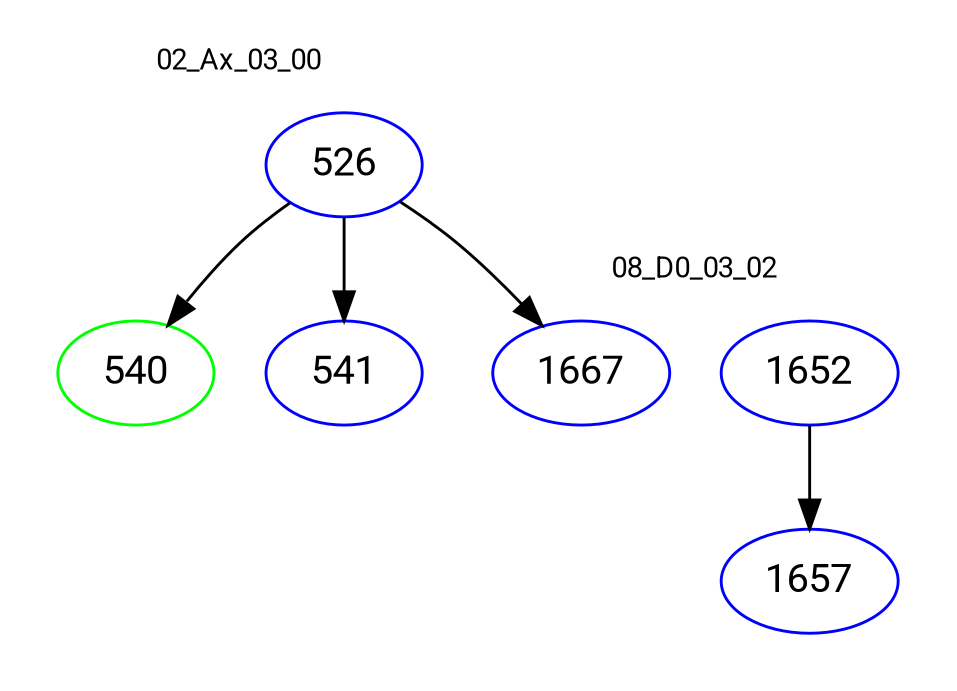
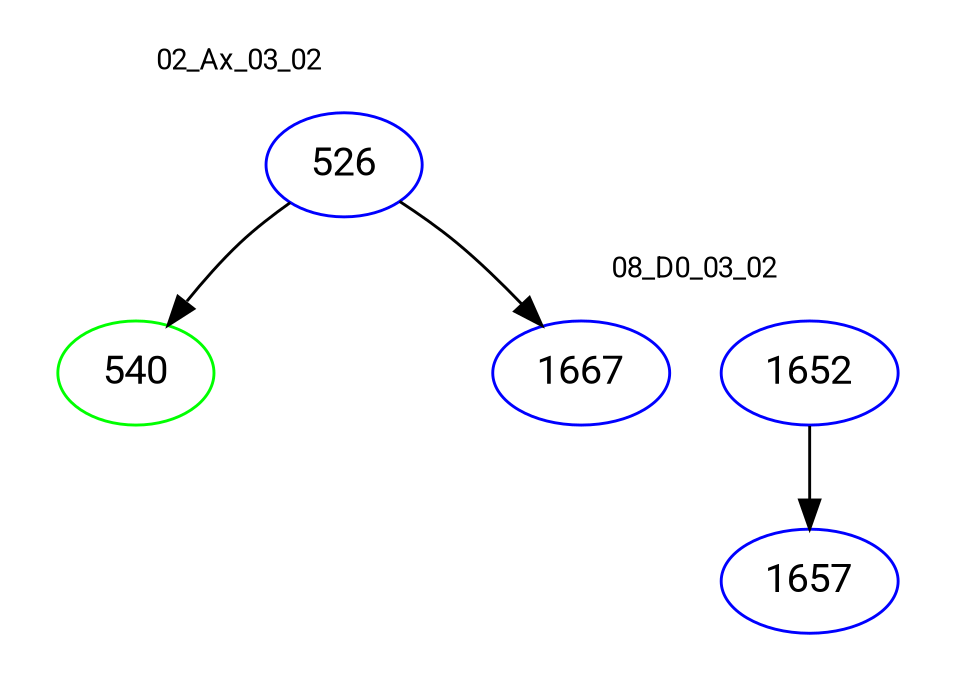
cluster "02_Ax_03_00": label "02_Ax_03_00" -> "02_Ax_03_02"
node "541": removed
